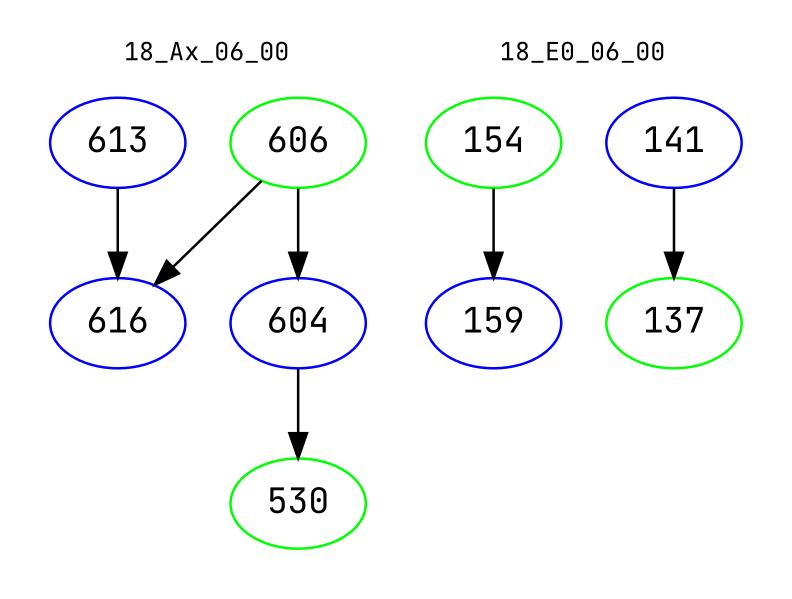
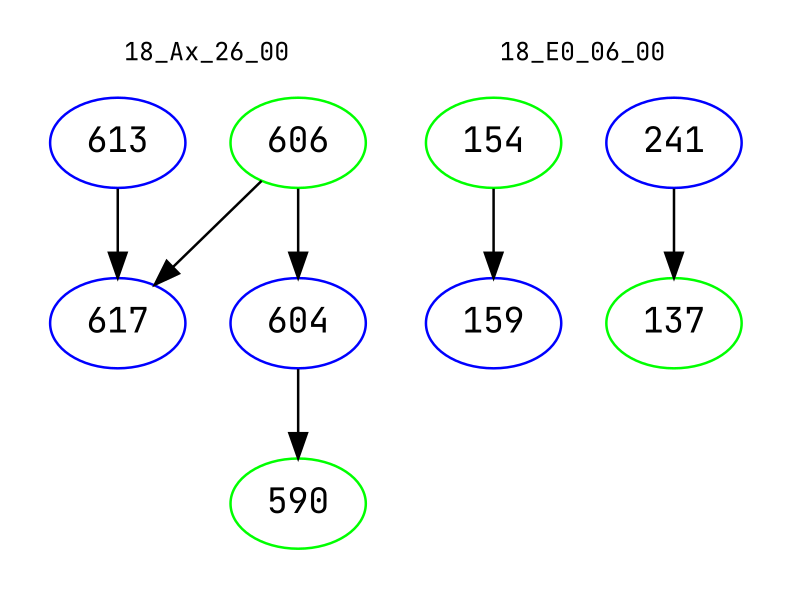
cluster "18_Ax_06_00": label "18_Ax_06_00" -> "18_Ax_26_00"
node "141": label "141" -> "241"
node "616": label "616" -> "617"
node "530": label "530" -> "590"
